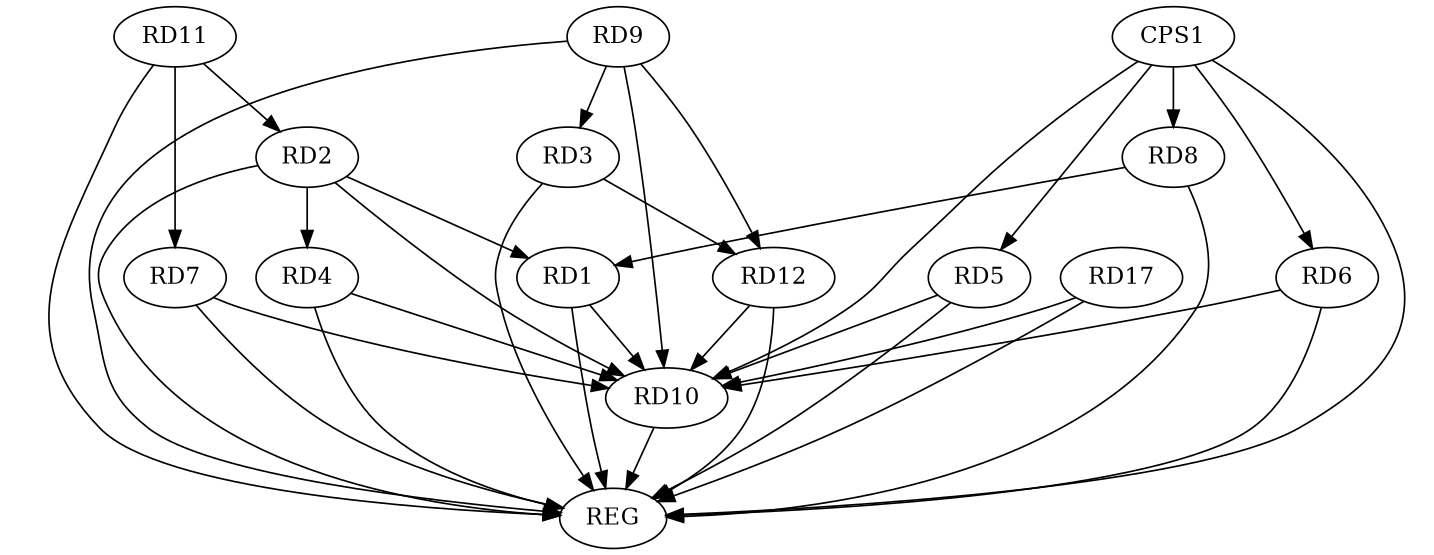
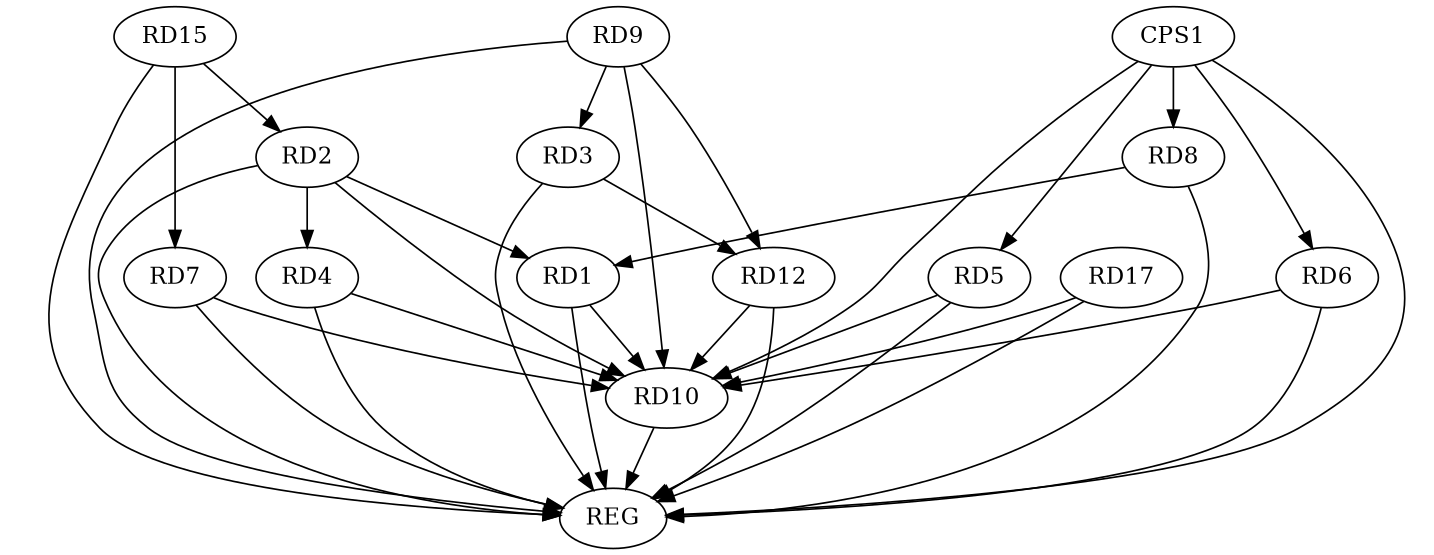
node "RD11": label "RD11" -> "RD15"
